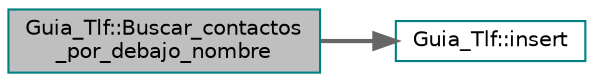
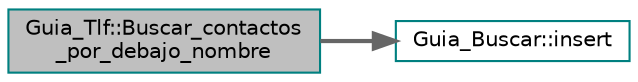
node "Guia_Tlf::insert": label "Guia_Tlf::insert" -> "Guia_Buscar::insert"
